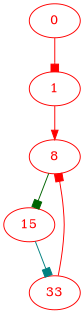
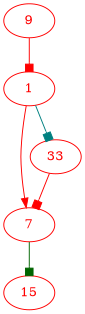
node "0": label "0" -> "9"
node "8": label "8" -> "7"
edge "15" -> "33": now "1" -> "33"
